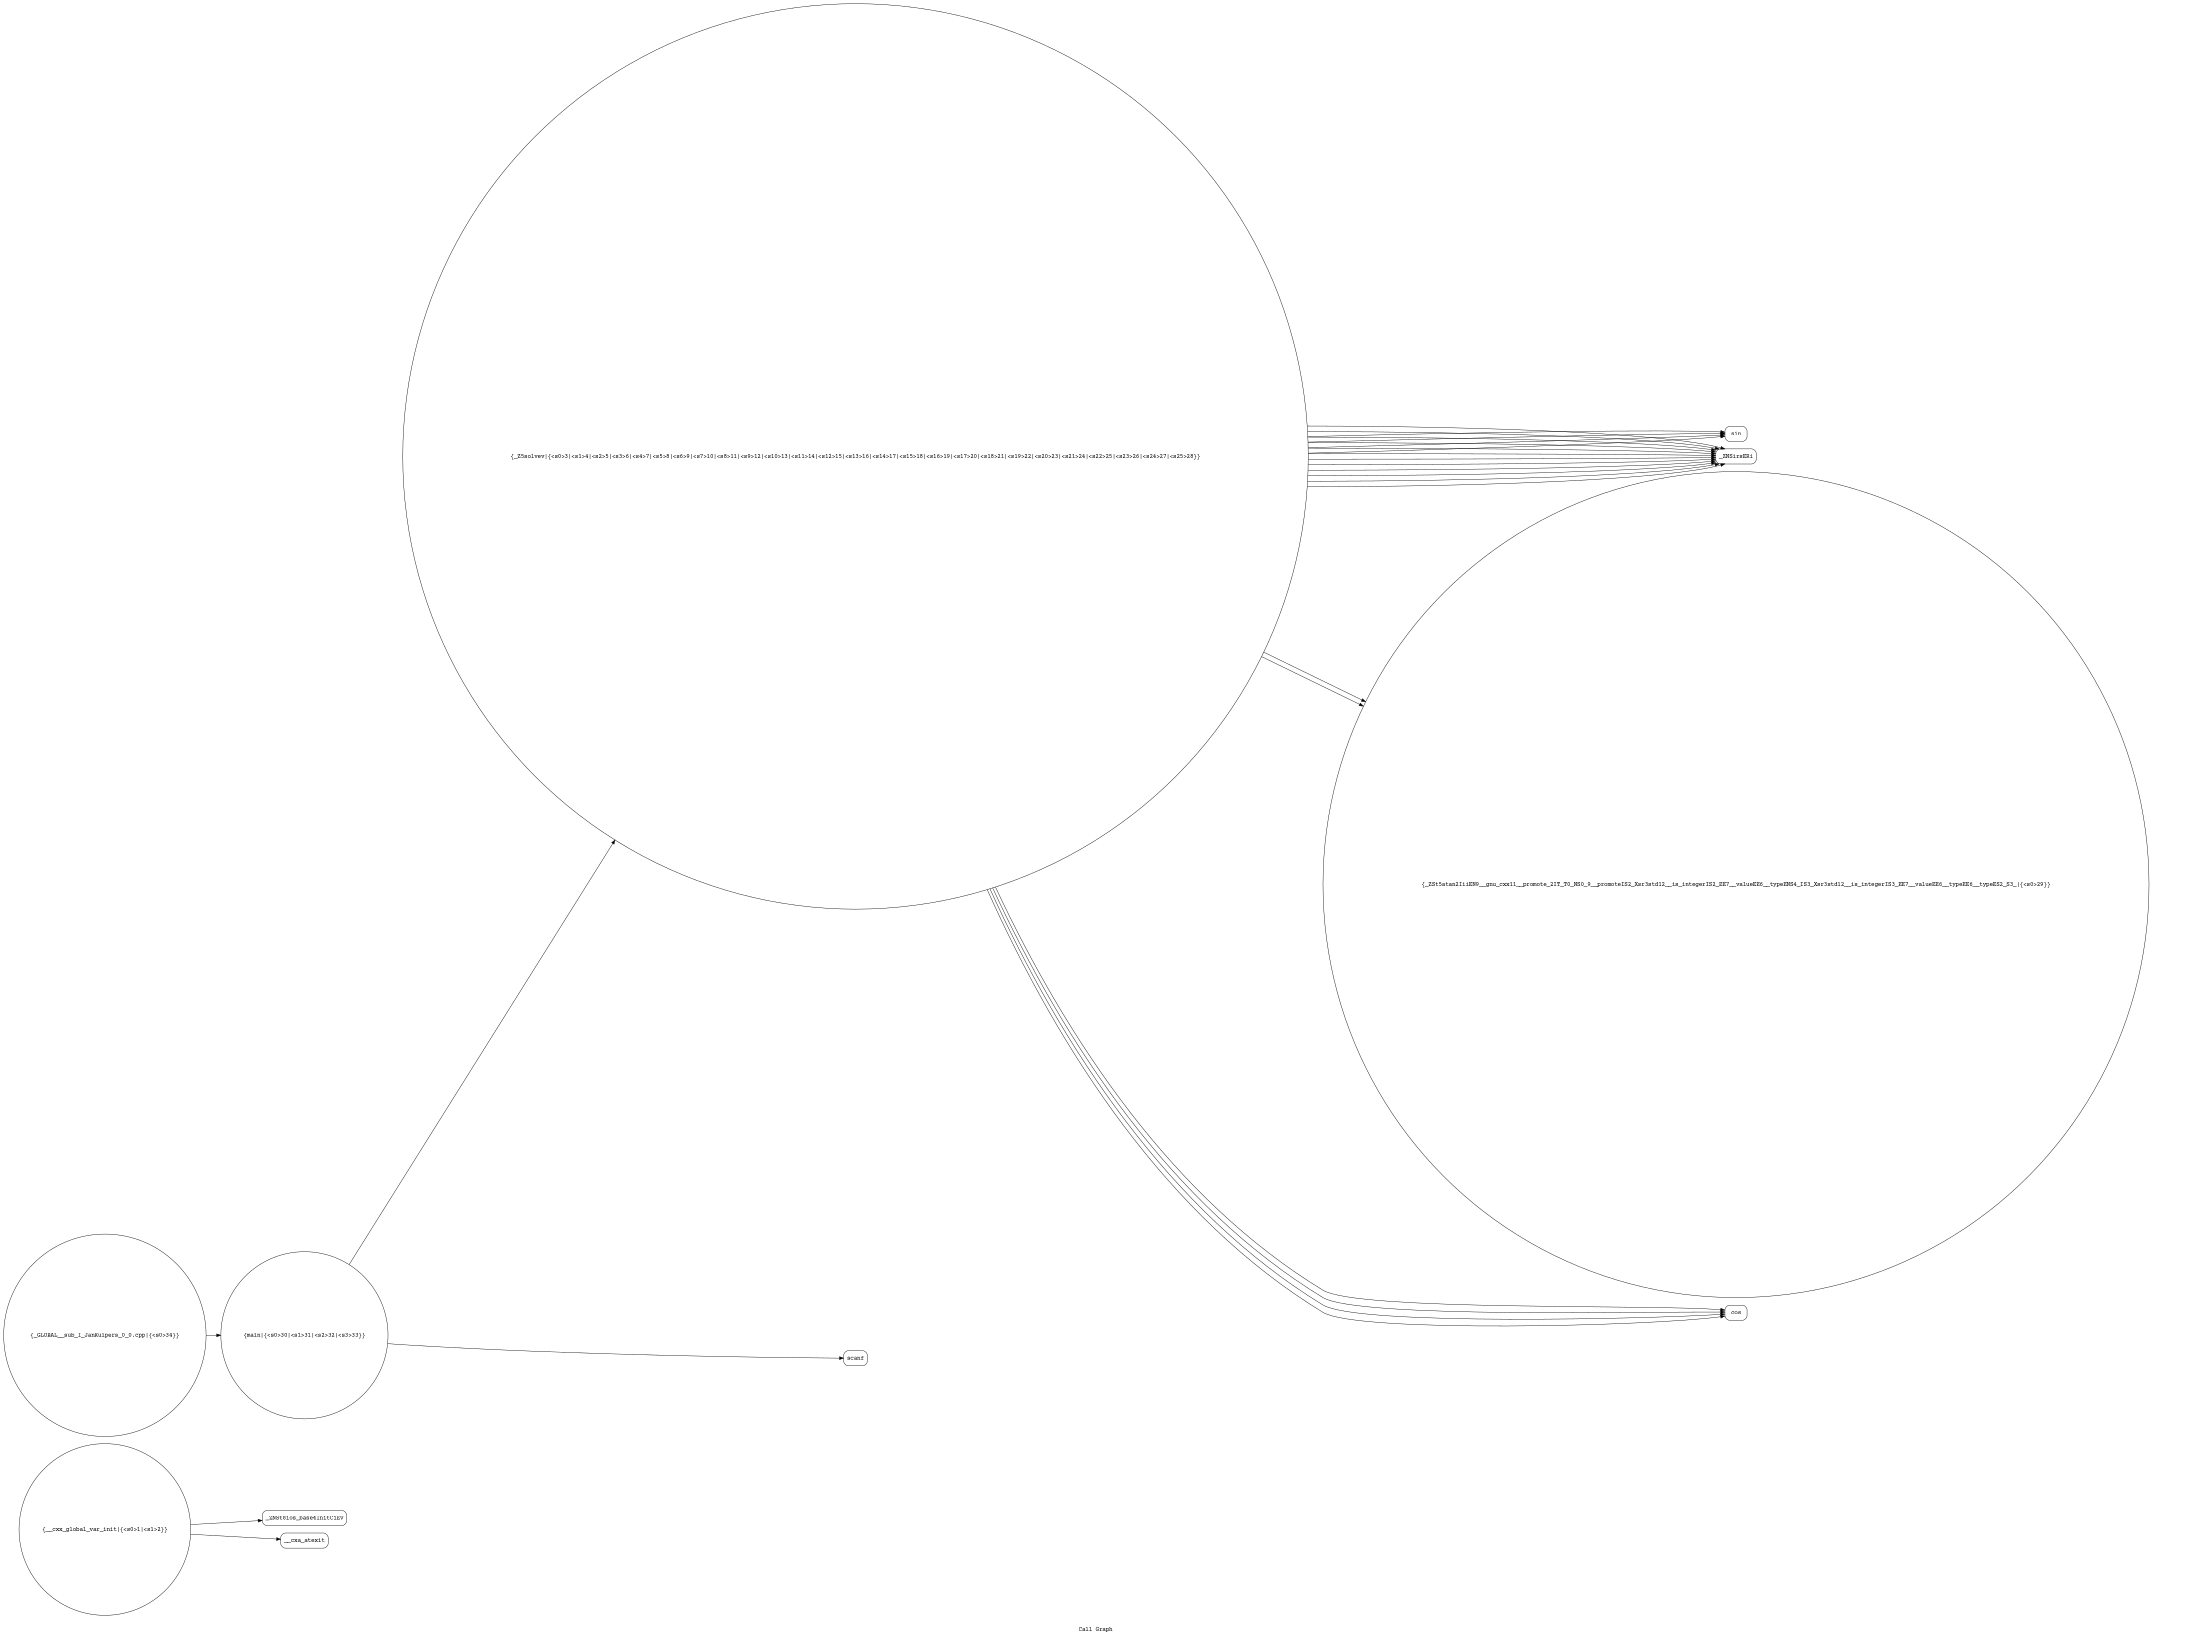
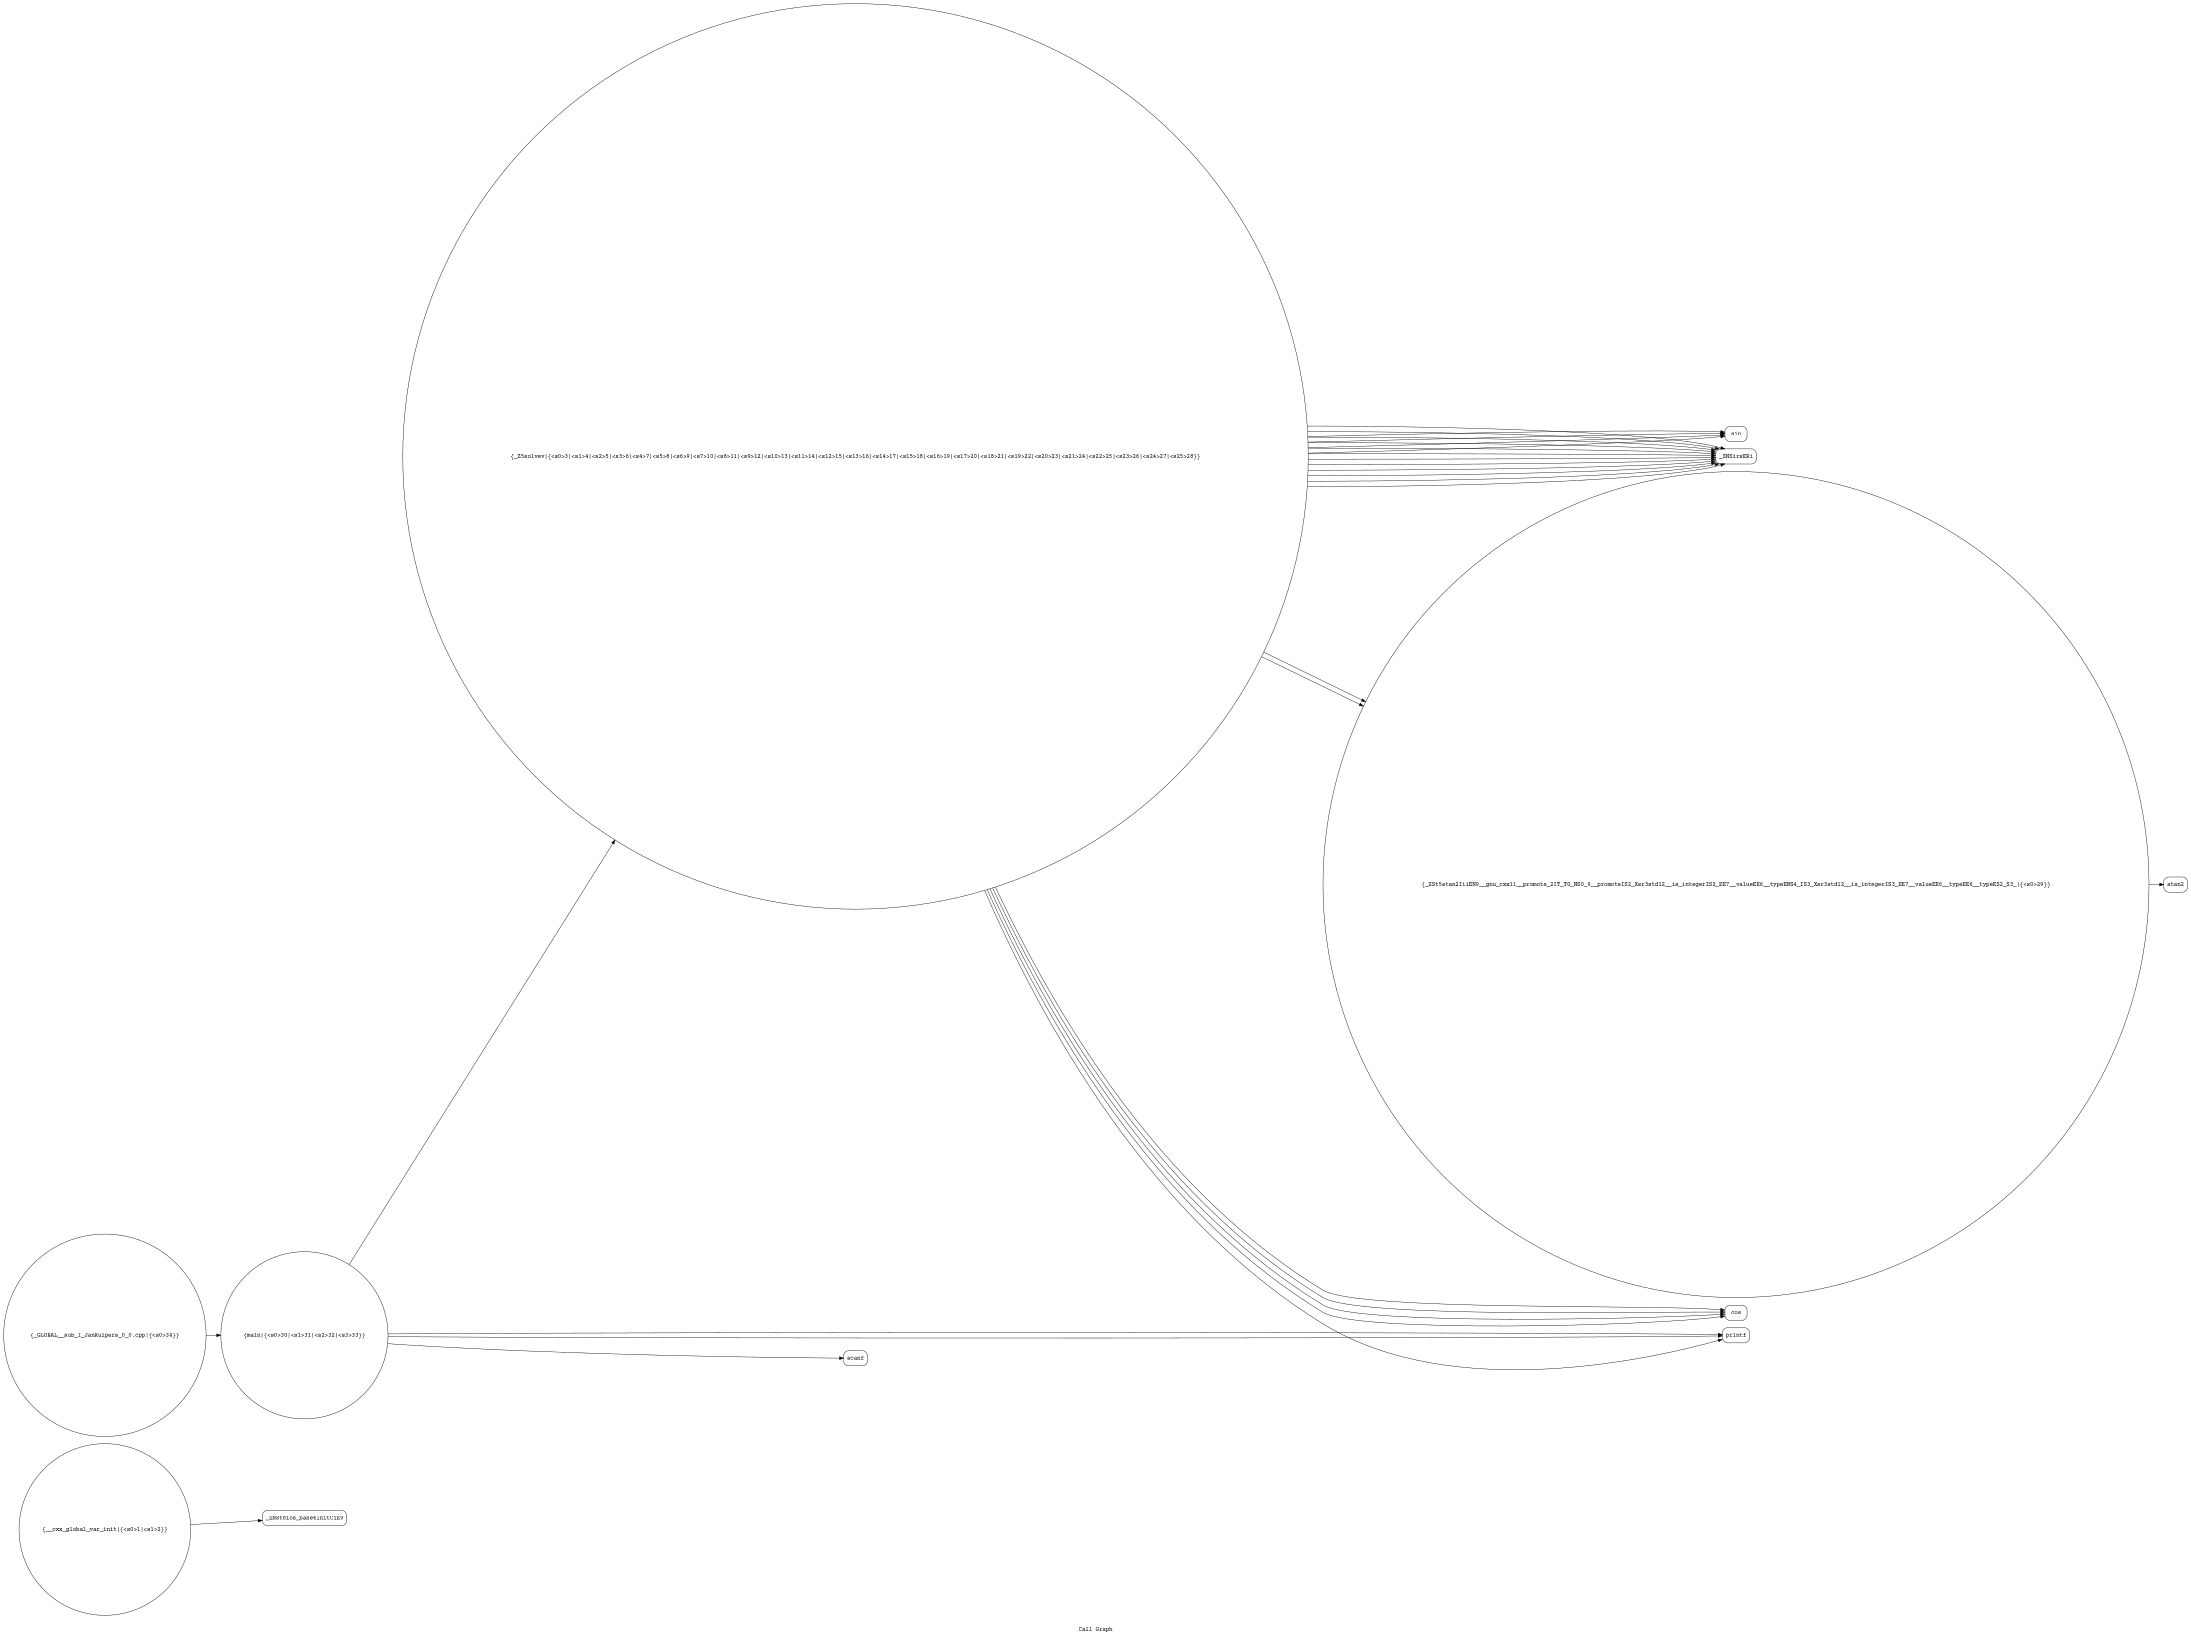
node "atan2": added
node "printf": added
node "__cxa_atexit": removed
